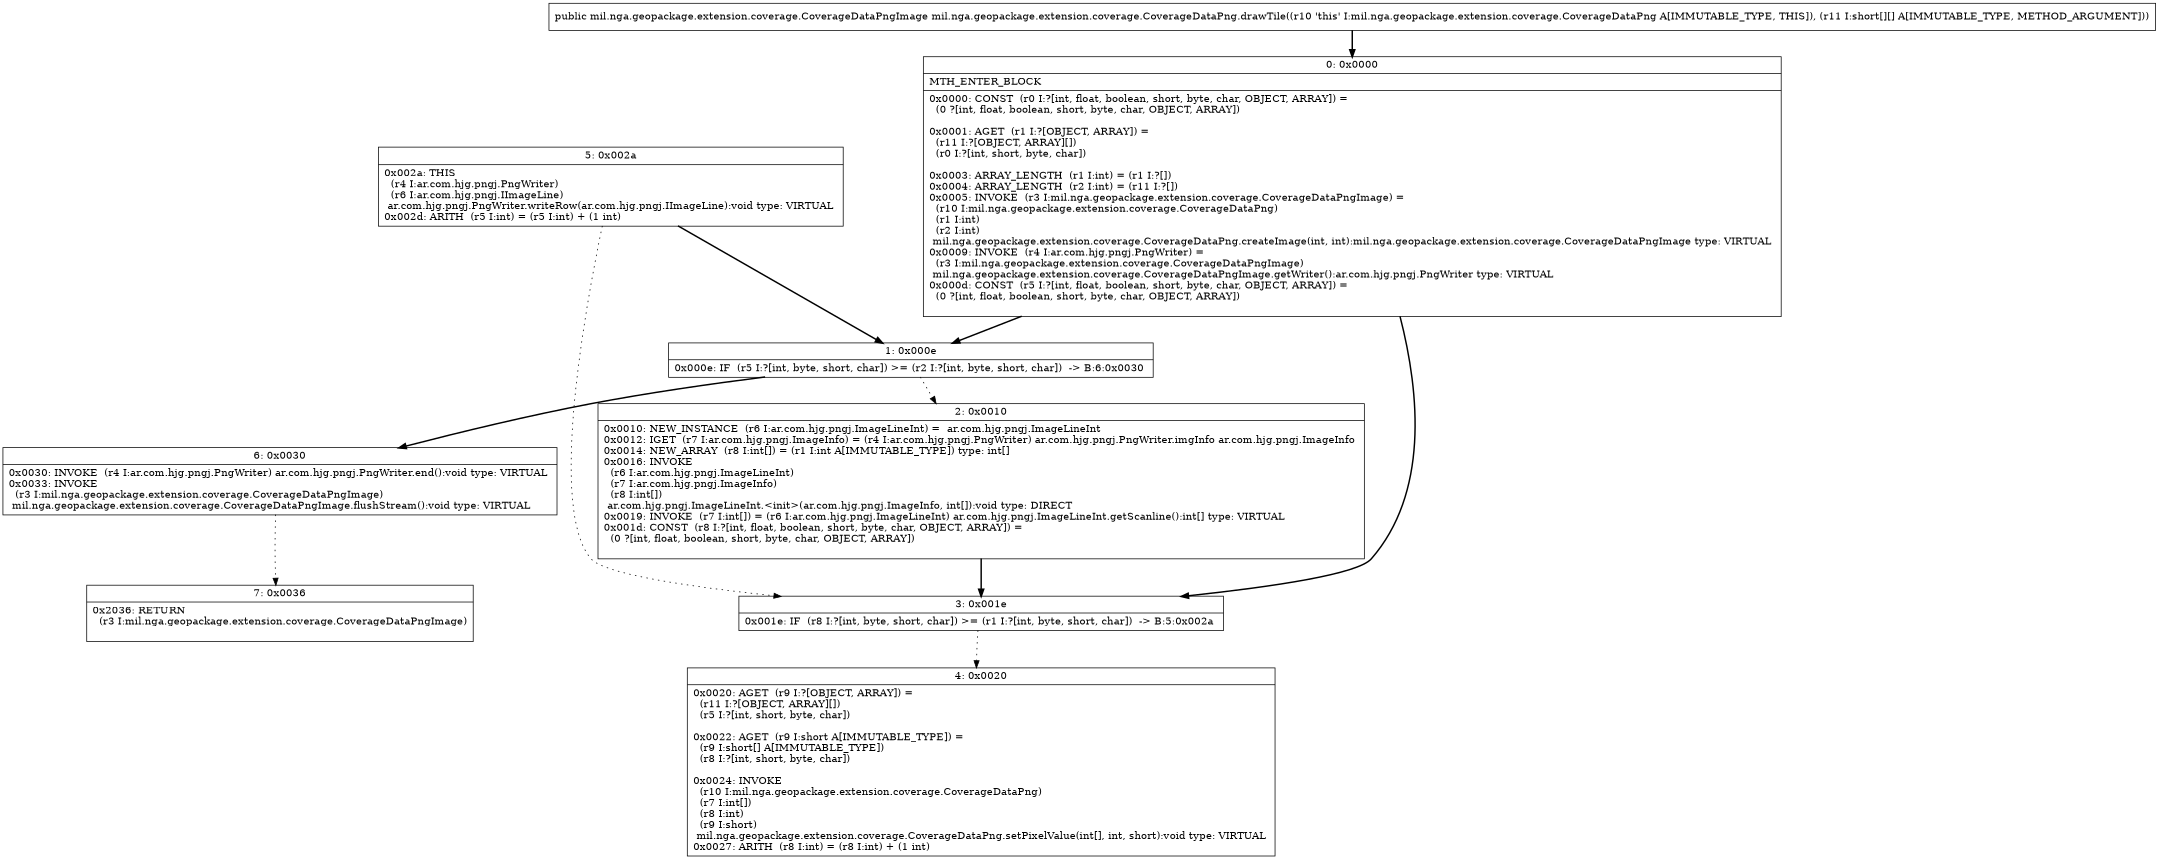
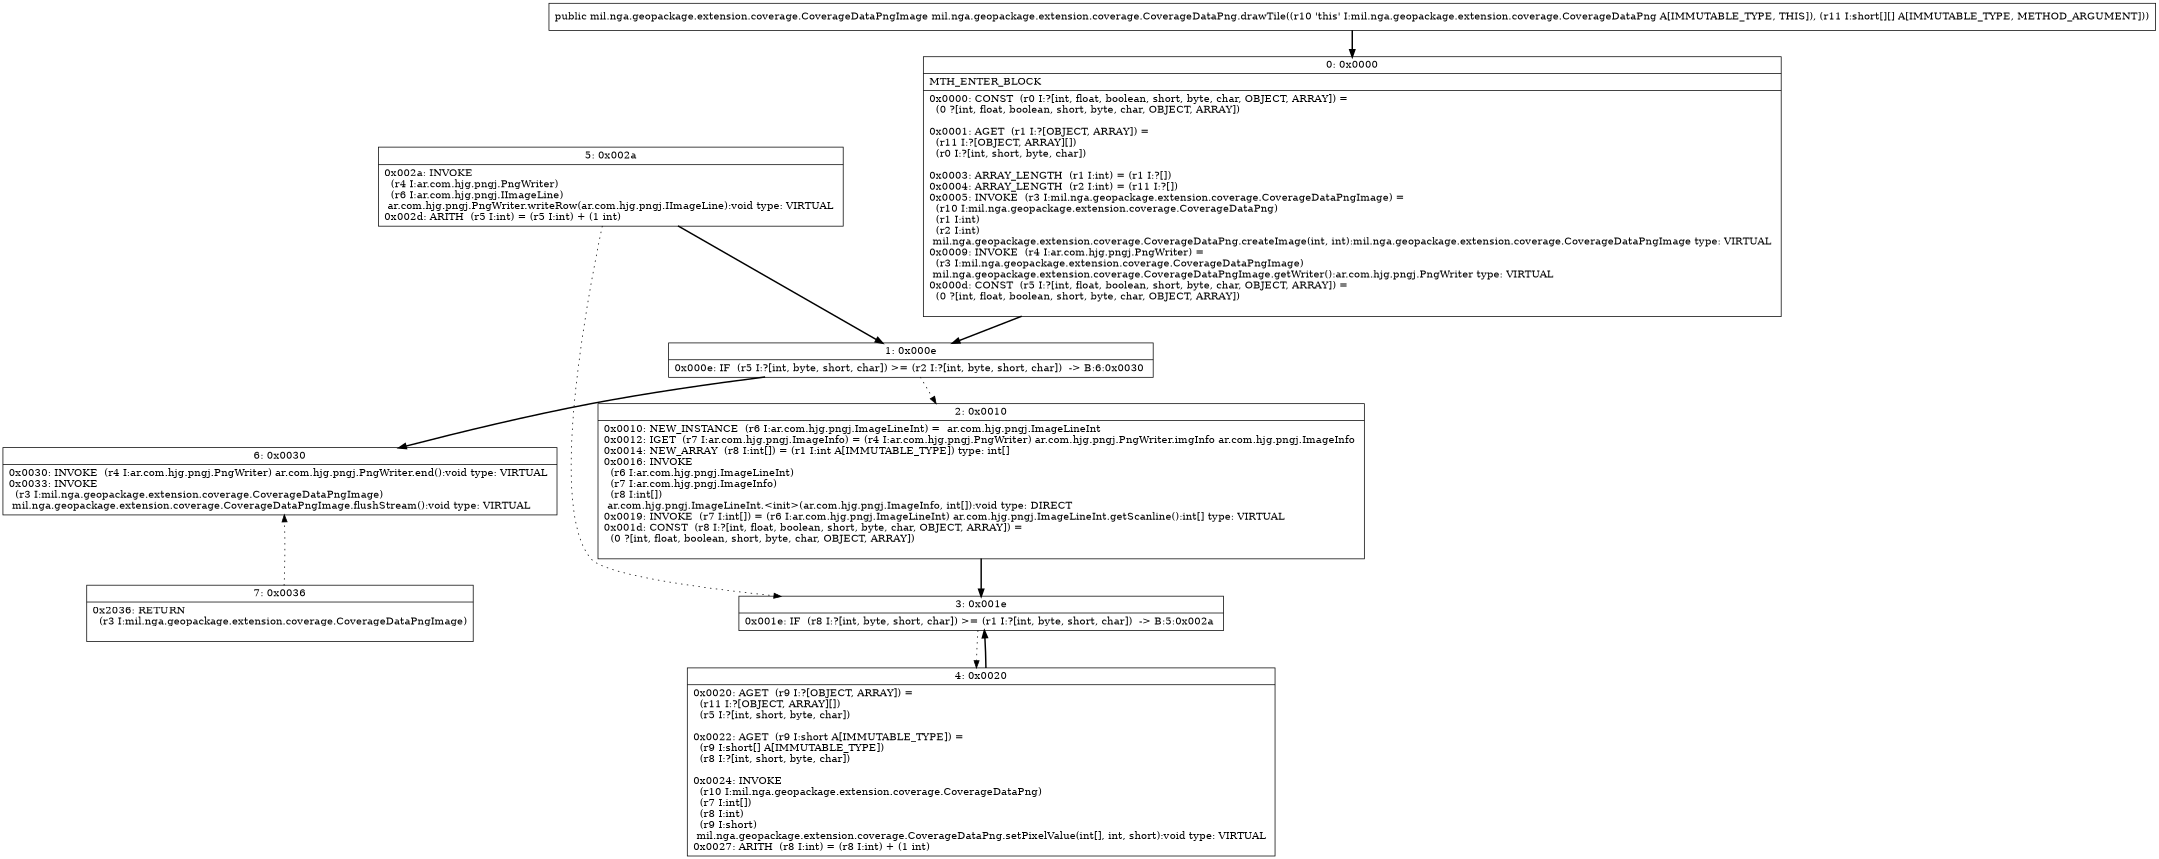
node "5: 0x002a": text "0x002a: THIS" -> "0x002a: INVOKE"
edge "0: 0x0000" -> "3: 0x001e": now "4: 0x0020" -> "3: 0x001e"
edge "6: 0x0030" -> "7: 0x0036": reversed
